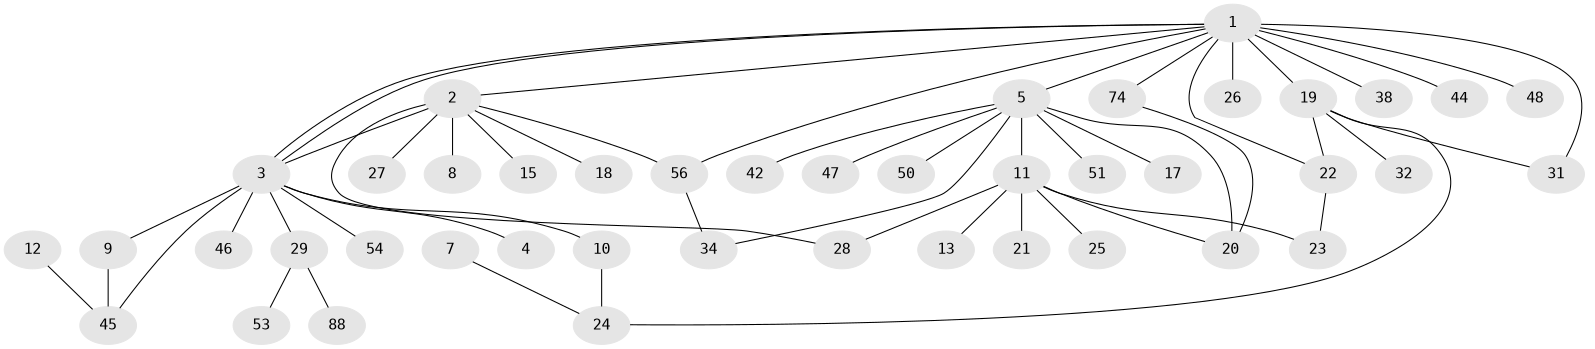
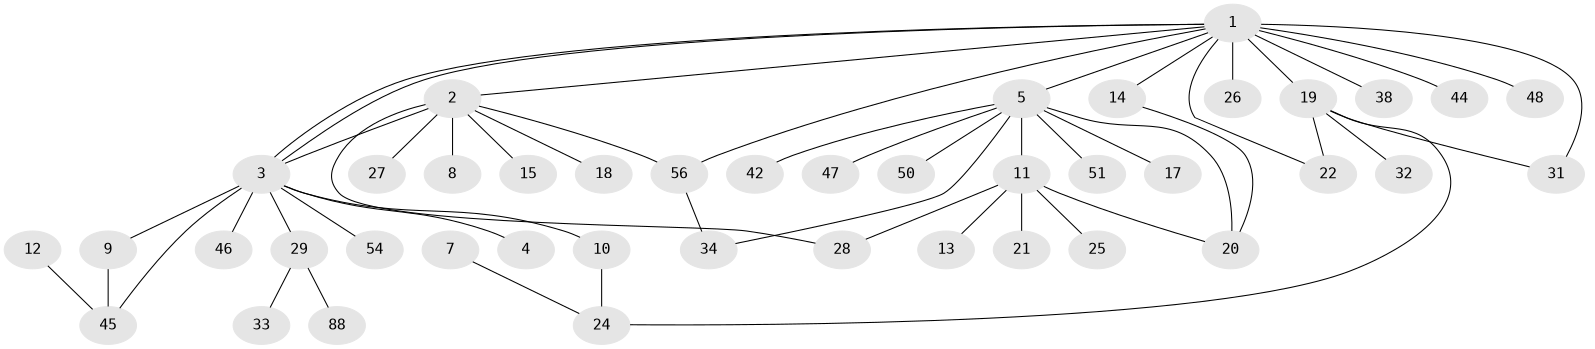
node "74": label "74" -> "14"
node "23": removed
node "53": label "53" -> "33"
